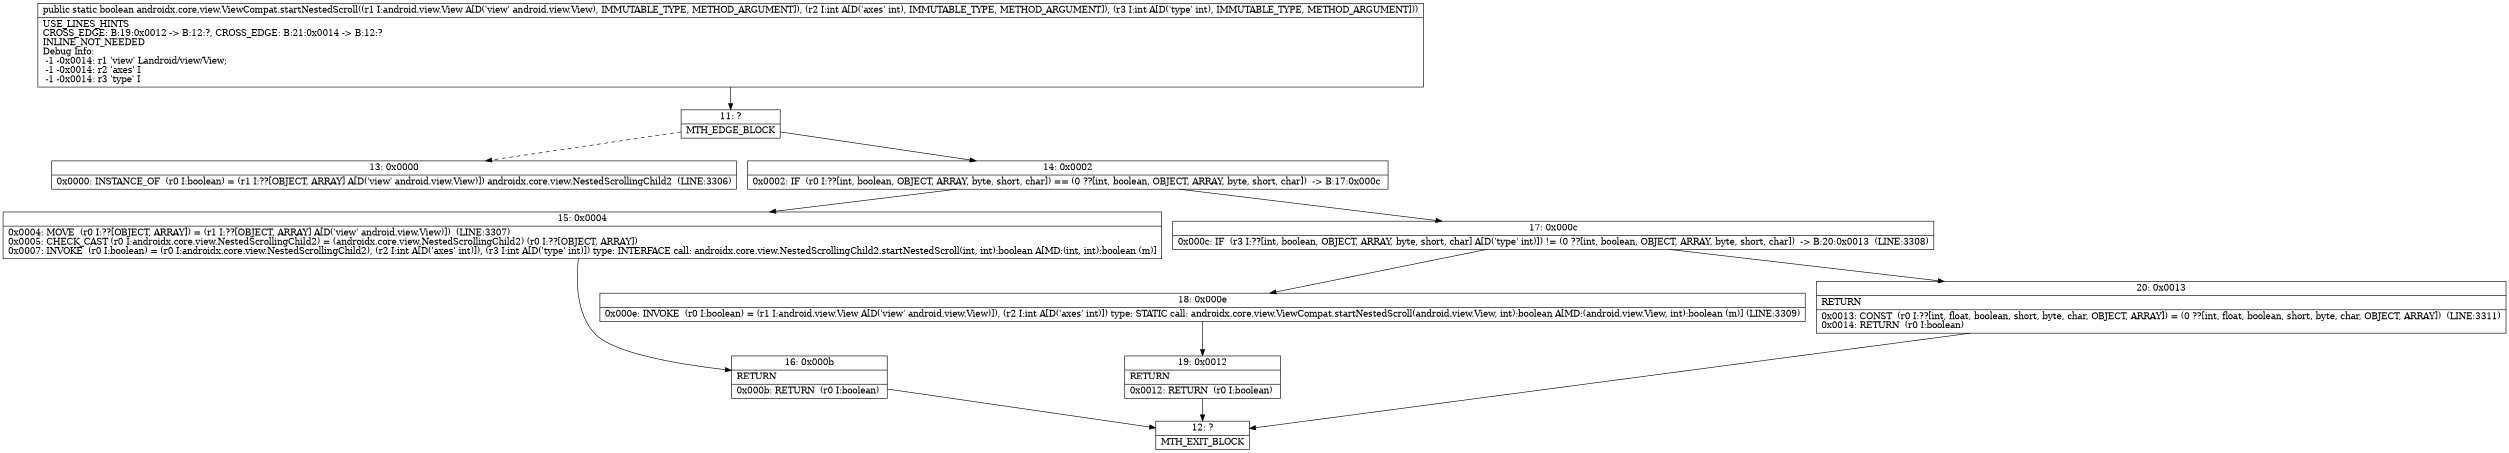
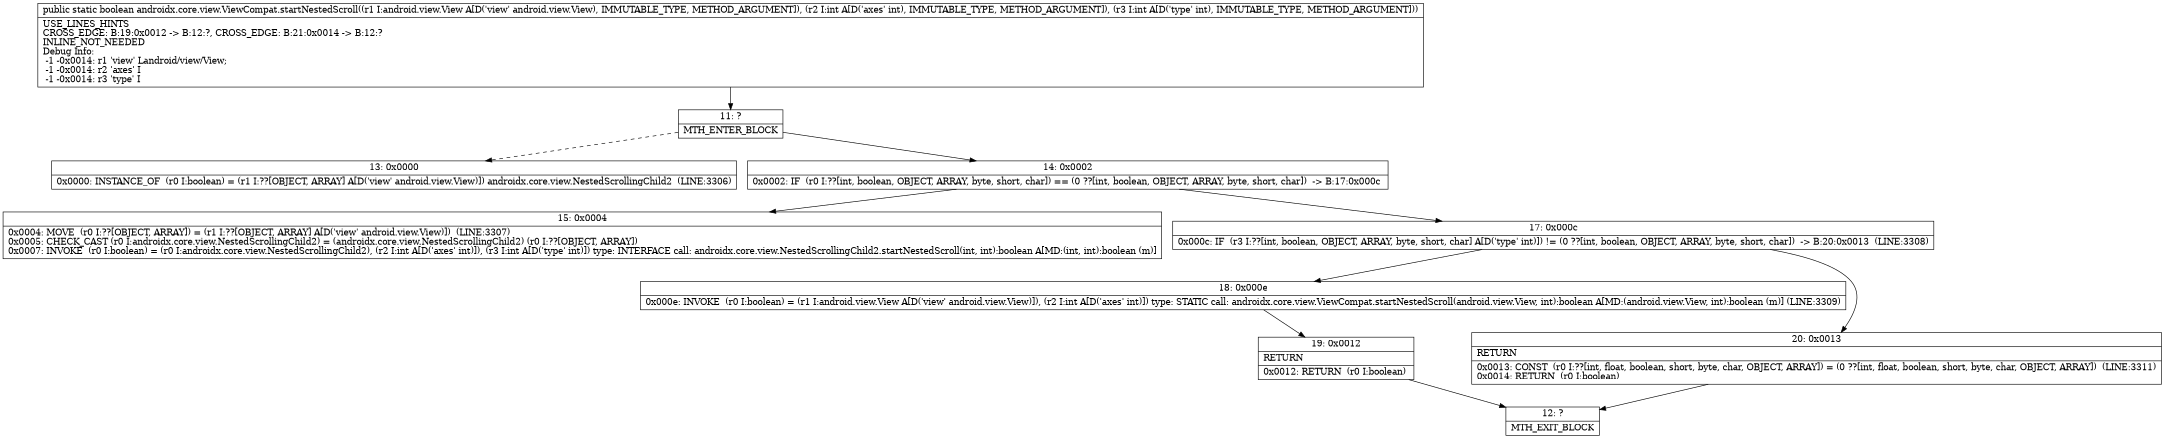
node "11: ?": text "MTH_EDGE_BLOCK" -> "MTH_ENTER_BLOCK"
node "16: 0x000b": removed
